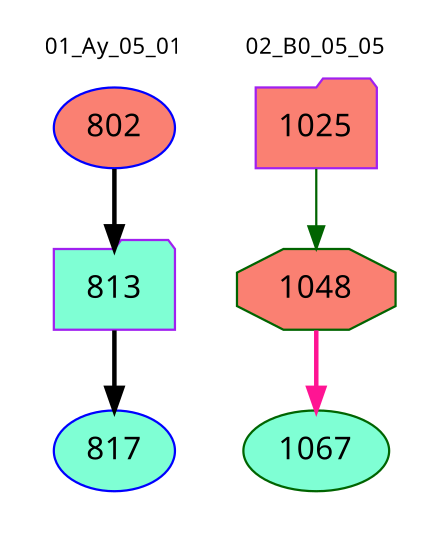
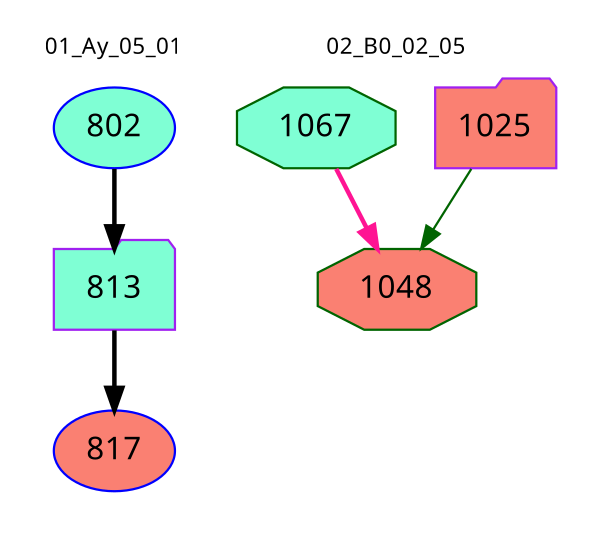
cluster "02_B0_05_05": label "02_B0_05_05" -> "02_B0_02_05"
node "802": fillcolor salmon -> aquamarine
edge "1048" -> "1067": reversed
node "817": fillcolor aquamarine -> salmon
node "1067": shape ellipse -> octagon
